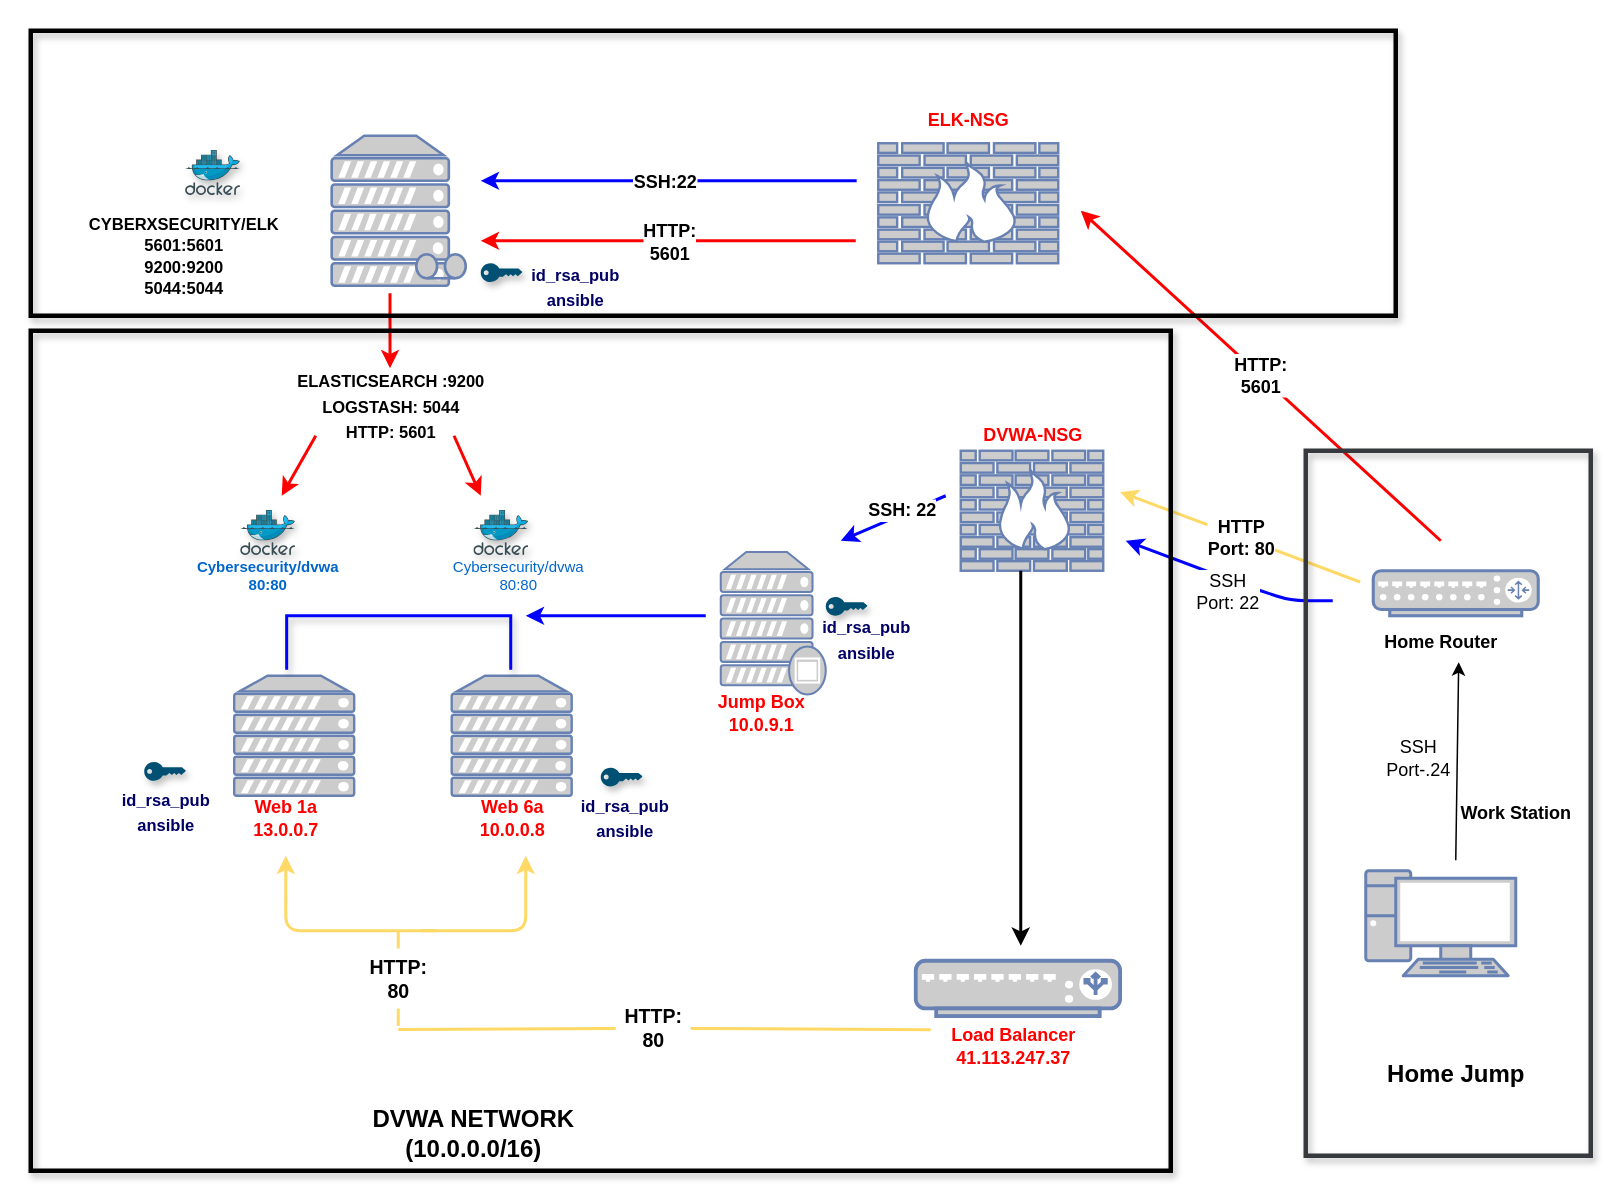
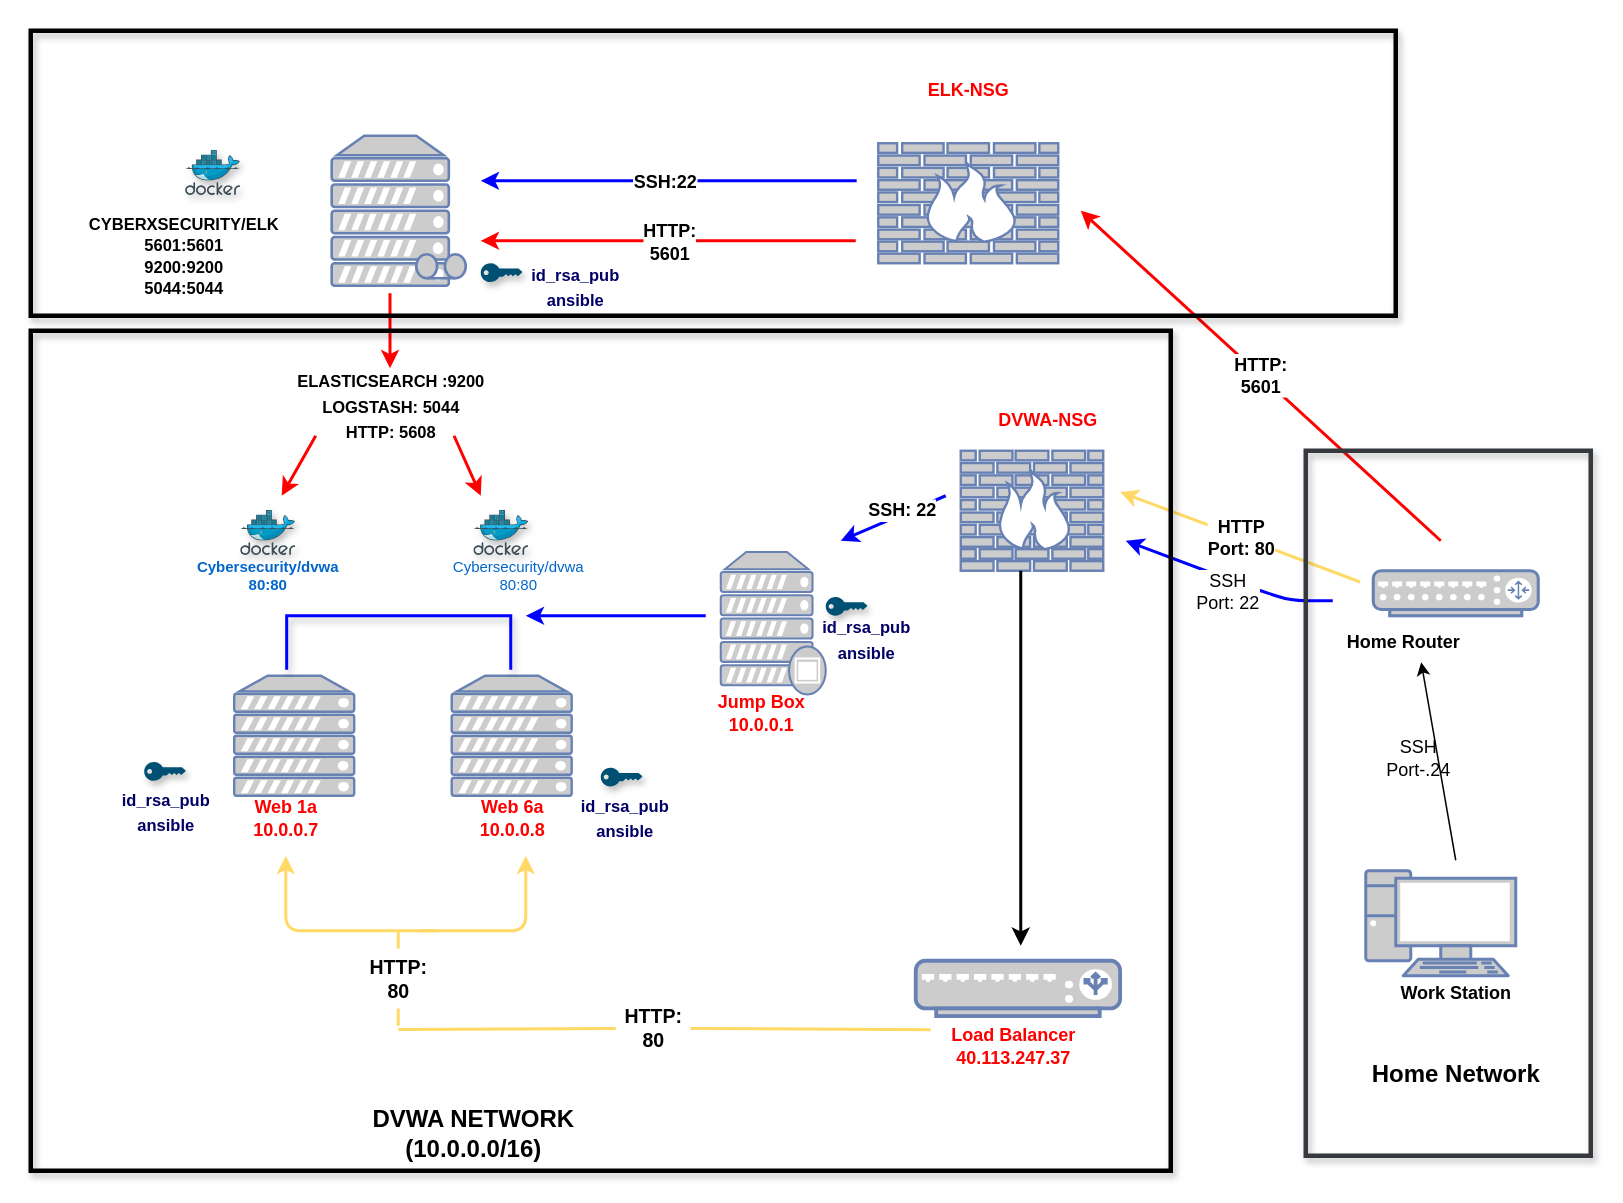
node "ELK-NSG": moved (968, 121) -> (968, 91)
node "ELASTICSEARCH :9200 LOGSTASH: 5044 HTTP: 5601": label "ELASTICSEARCH :9200 LOGSTASH: 5044 HTTP: 5601" -> "ELASTICSEARCH :9200 LOGSTASH: 5044 HTTP: 5608"
node "DVWA-NSG": moved (1032, 436) -> (1047, 421)
node "Home Router": moved (1441, 642) -> (1403, 642)
node "Jump Box 10.0.9.1": label "Jump Box 10.0.9.1" -> "Jump Box 10.0.0.1"
node "Work Station": moved (1516, 814) -> (1456, 994)
node "Web 1a 13.0.0.7": label "Web 1a 13.0.0.7" -> "Web 1a 10.0.0.7"
node "Load Balancer 41.113.247.37": label "Load Balancer 41.113.247.37" -> "Load Balancer 40.113.247.37"
node "Home Jump": label "Home Jump" -> "Home Network"
